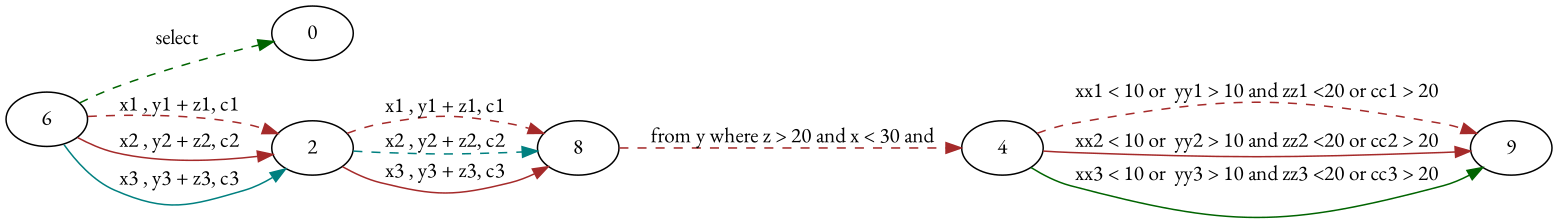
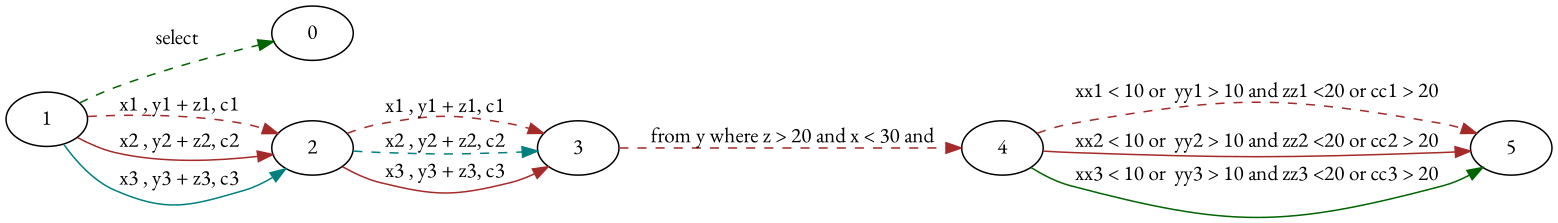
node "6": label "6" -> "1"
node "8": label "8" -> "3"
node "9": label "9" -> "5"
